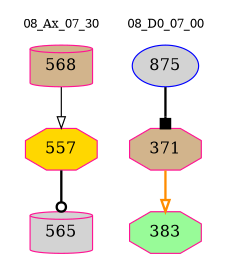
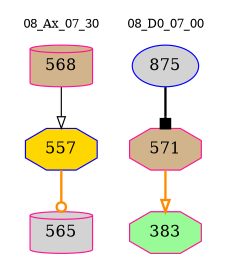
node "557": color deeppink -> blue
node "371": label "371" -> "571"
edge "557" -> "565": color black -> darkorange
